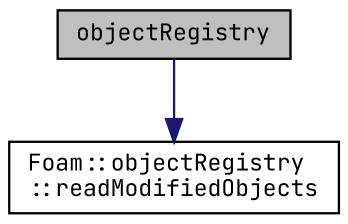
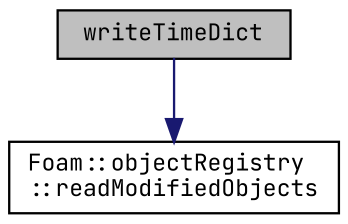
node "objectRegistry": label "objectRegistry" -> "writeTimeDict"
